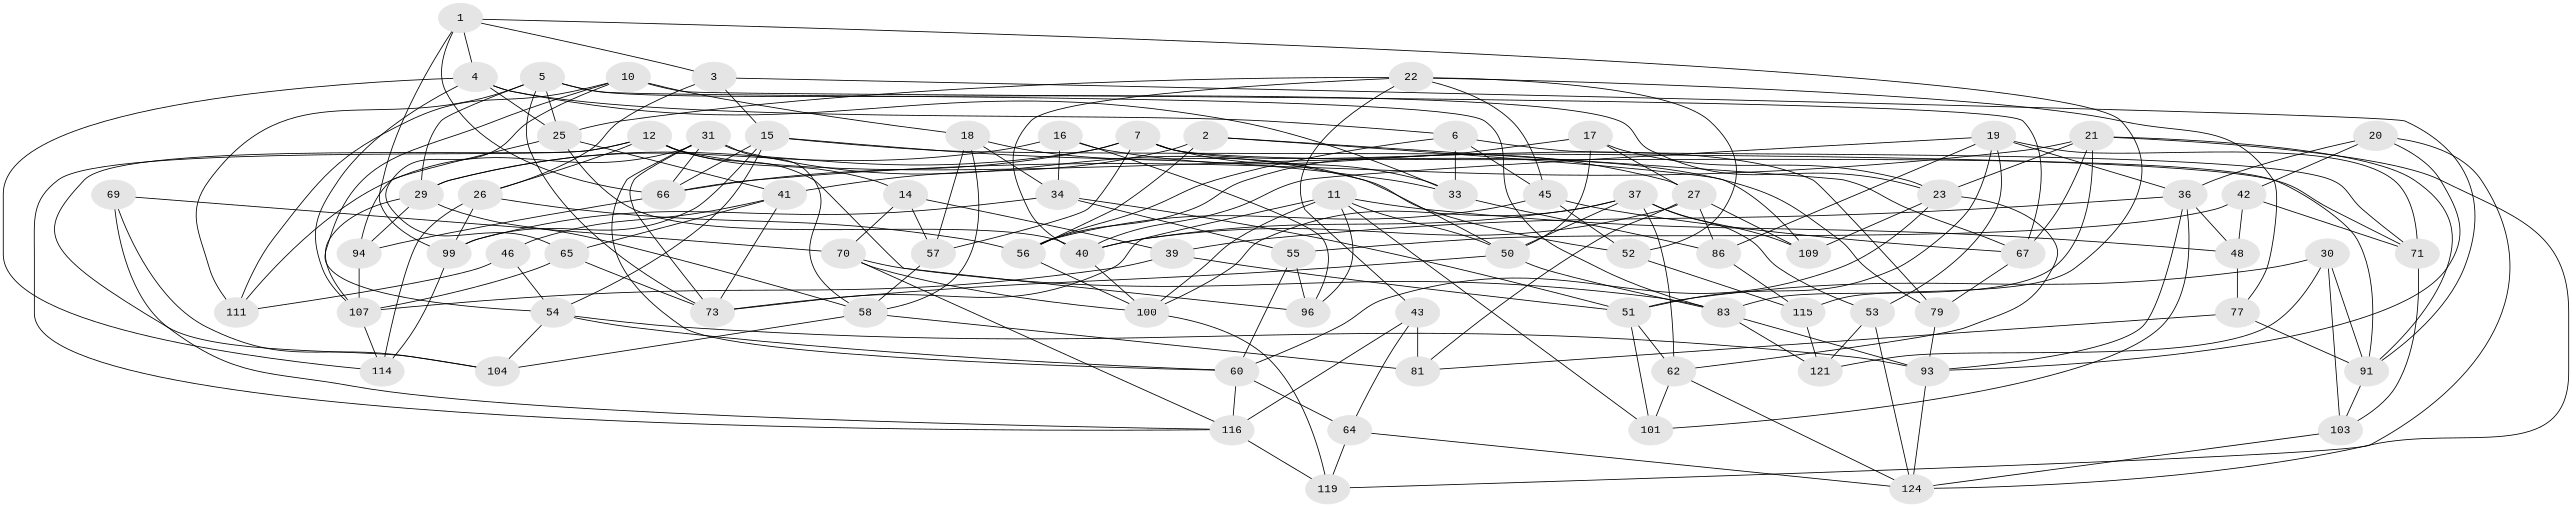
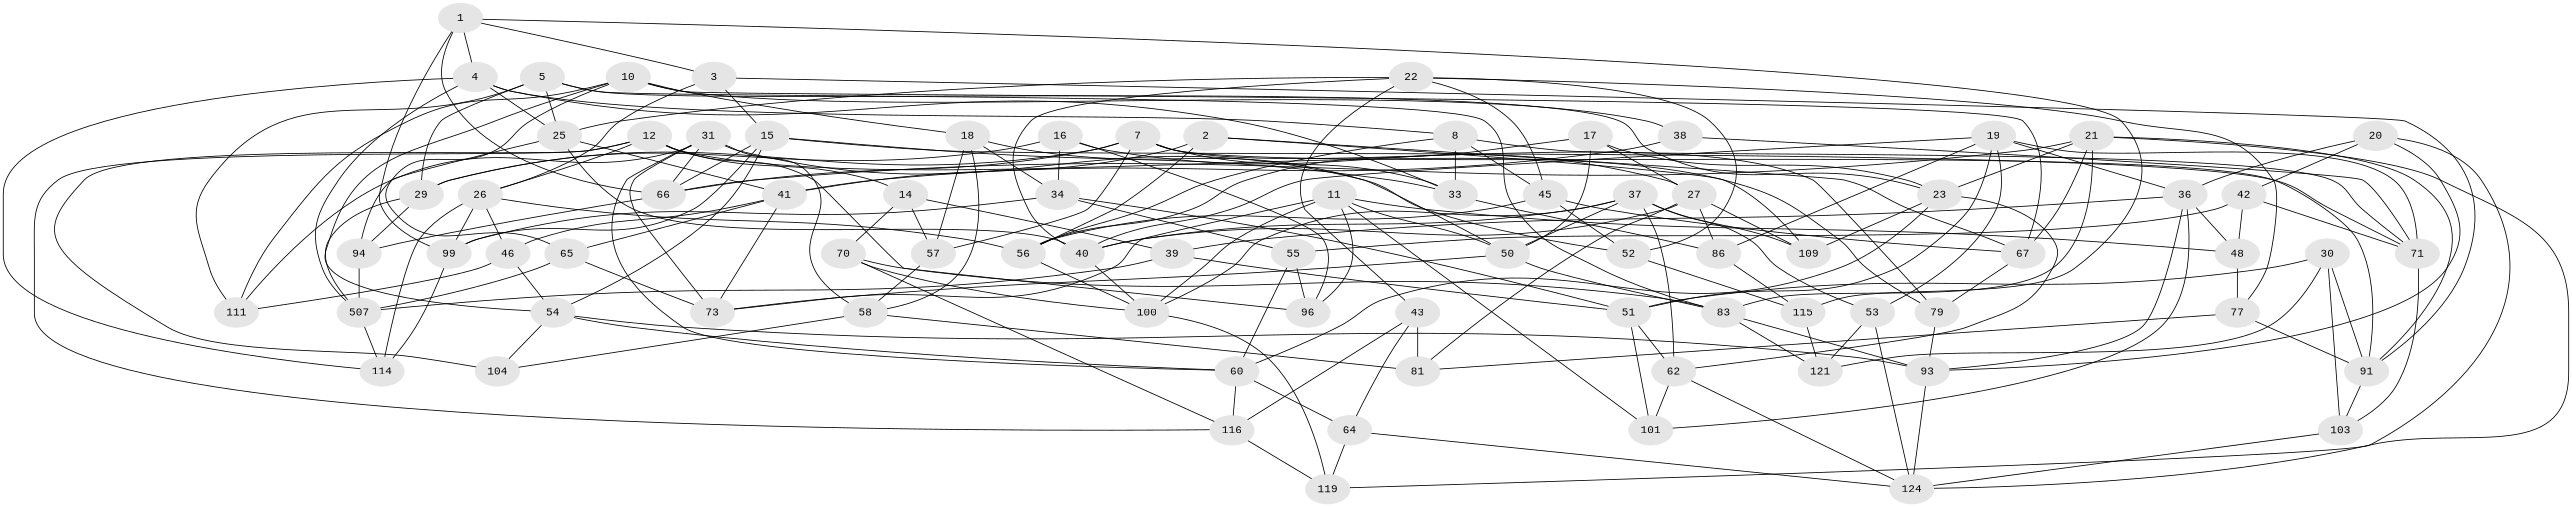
node "6": label "6" -> "8"
node "38": added
node "69": removed
edge "5" -- "73": removed
edge "26" -- "46": added
edge "29" -- "58": removed
node "107": label "107" -> "507"
